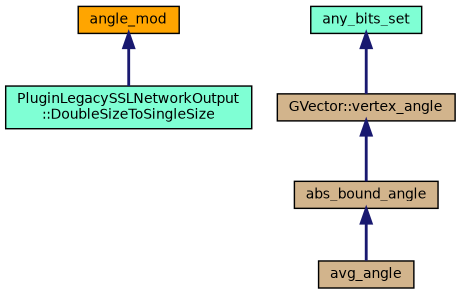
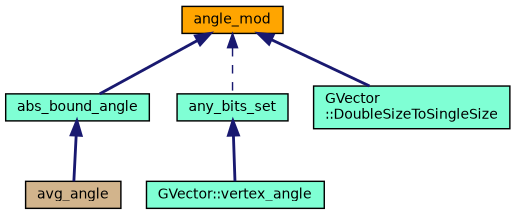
edge "any_bits_set" -> "angle_mod": added
node "PluginLegacySSLNetworkOutput ::DoubleSizeToSingleSize": label "PluginLegacySSLNetworkOutput ::DoubleSizeToSingleSize" -> "GVector ::DoubleSizeToSingleSize"
node "GVector::vertex_angle": fillcolor tan -> aquamarine
edge "abs_bound_angle" -> "GVector::vertex_angle": now "abs_bound_angle" -> "angle_mod"
node "abs_bound_angle": fillcolor tan -> aquamarine
